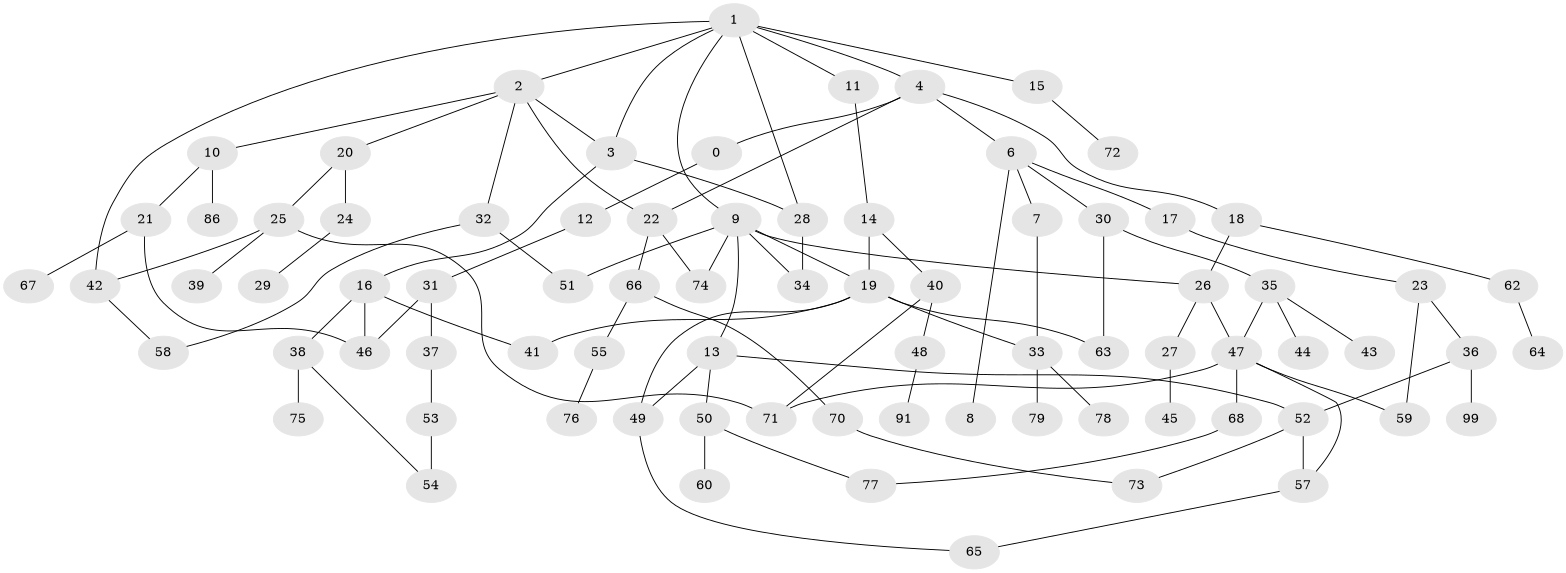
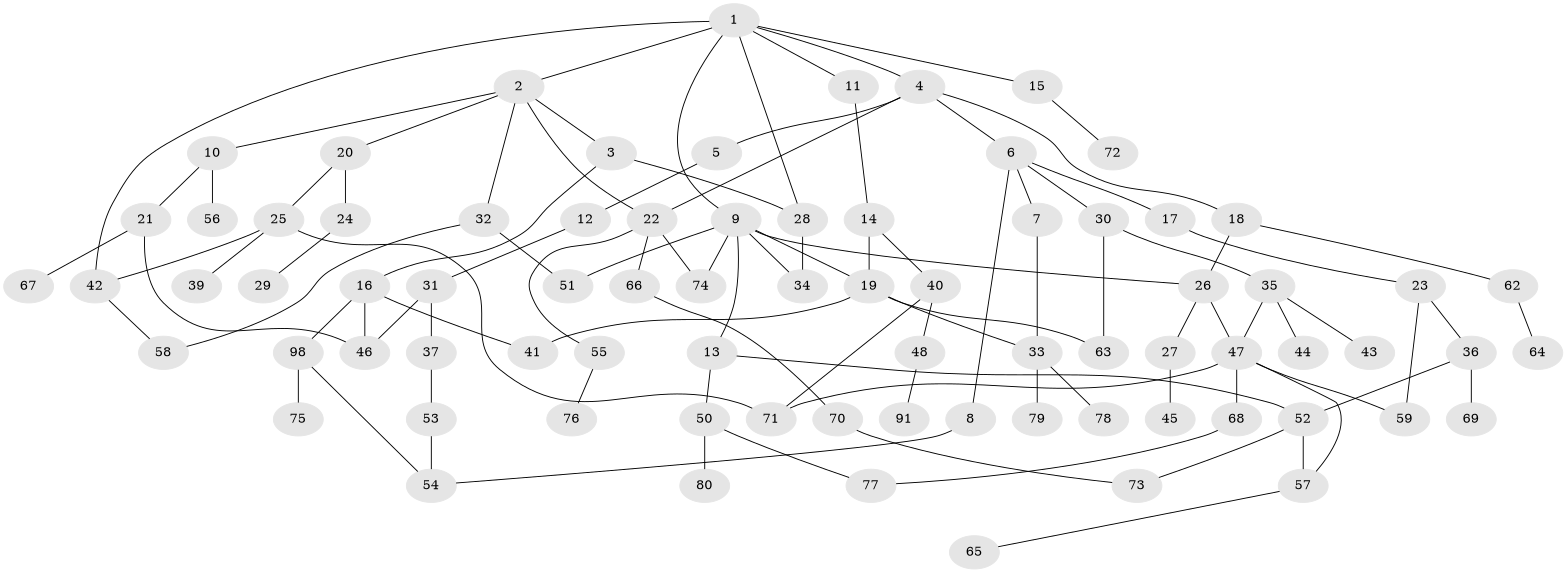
edge "1" -- "3": removed
node "0": label "0" -> "5"
node "86": label "86" -> "56"
edge "66" -- "55": now "22" -- "55"
node "38": label "38" -> "98"
node "49": removed
node "99": label "99" -> "69"
edge "8" -- "54": added
node "60": label "60" -> "80"
